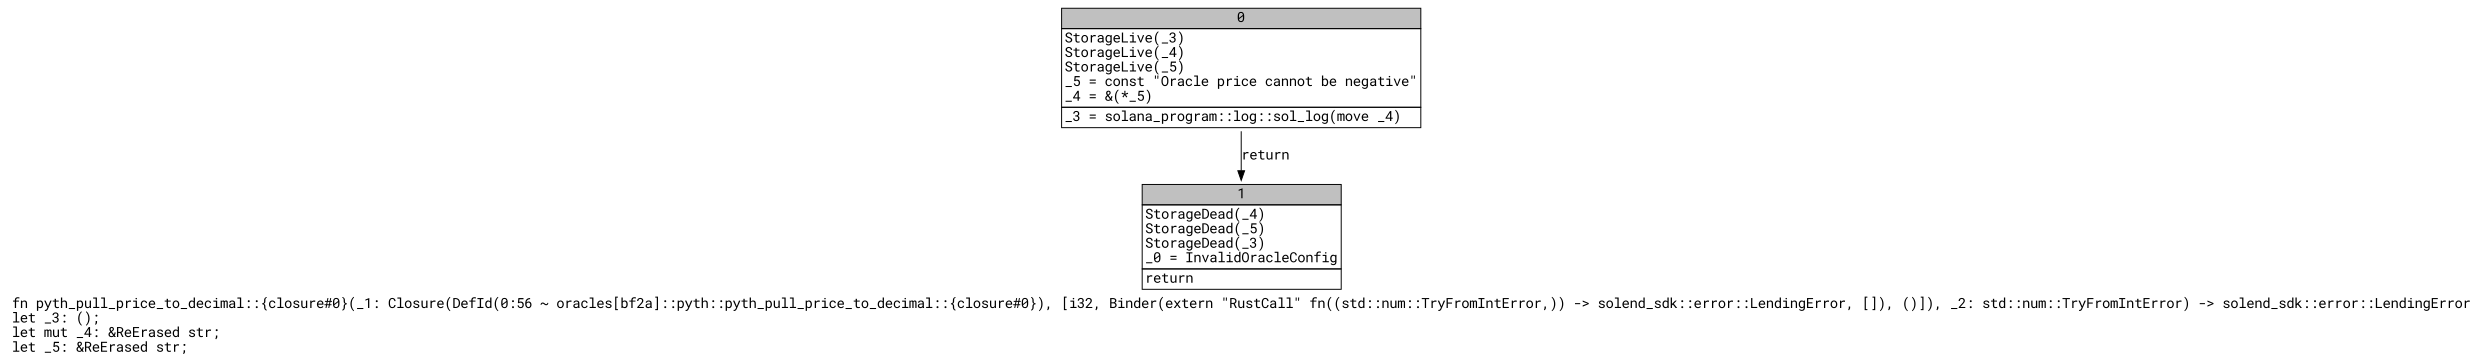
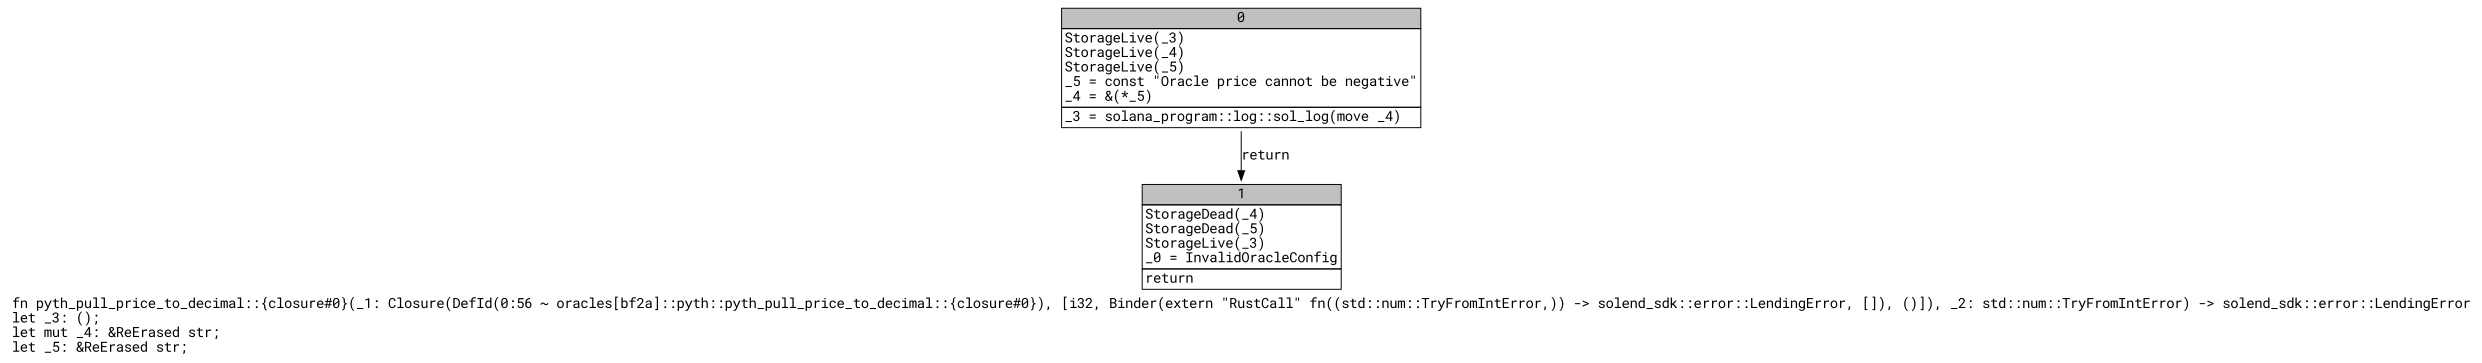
node "1": text "StorageDead(_3)" -> "StorageLive(_3)"
